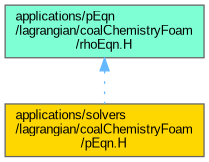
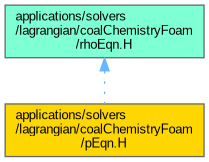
node "applications/pEqn /lagrangian/coalChemistryFoam /rhoEqn.H": label "applications/pEqn /lagrangian/coalChemistryFoam /rhoEqn.H" -> "applications/solvers /lagrangian/coalChemistryFoam /rhoEqn.H"
